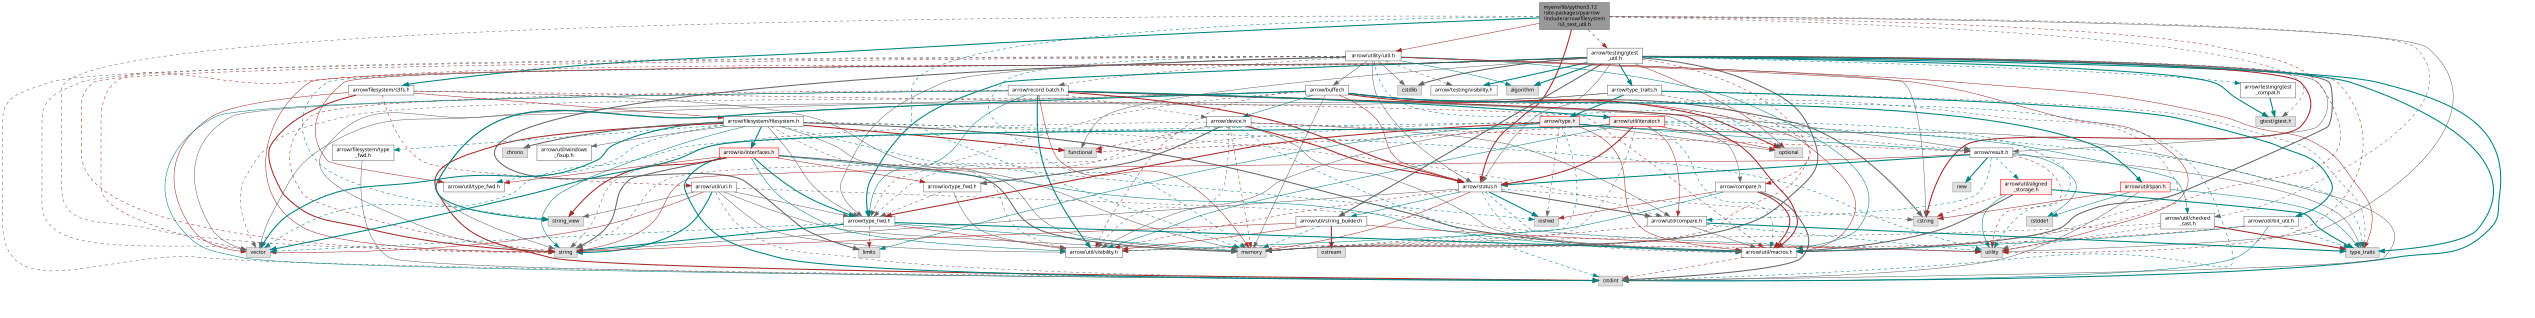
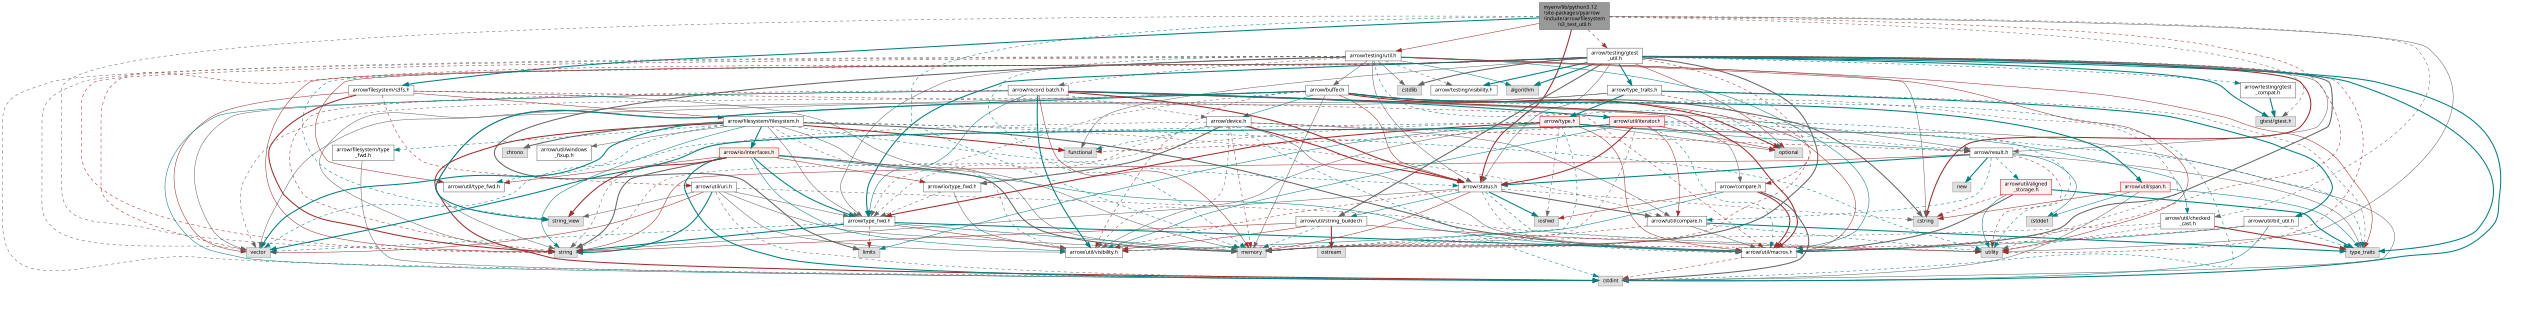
node "arrow/utility/util.h": label "arrow/utility/util.h" -> "arrow/testing/util.h"
edge "arrow/device.h" -> "functional": color brown -> teal
edge "arrow/filesystem/filesystem.h" -> "iosfwd": now "arrow/filesystem/filesystem.h" -> "arrow/status.h"
